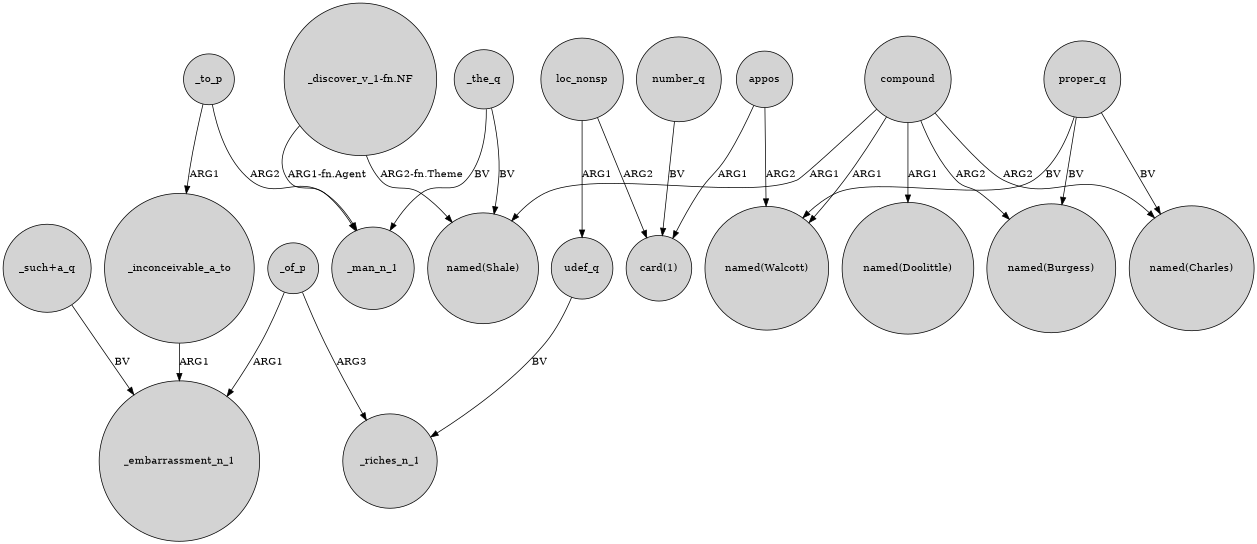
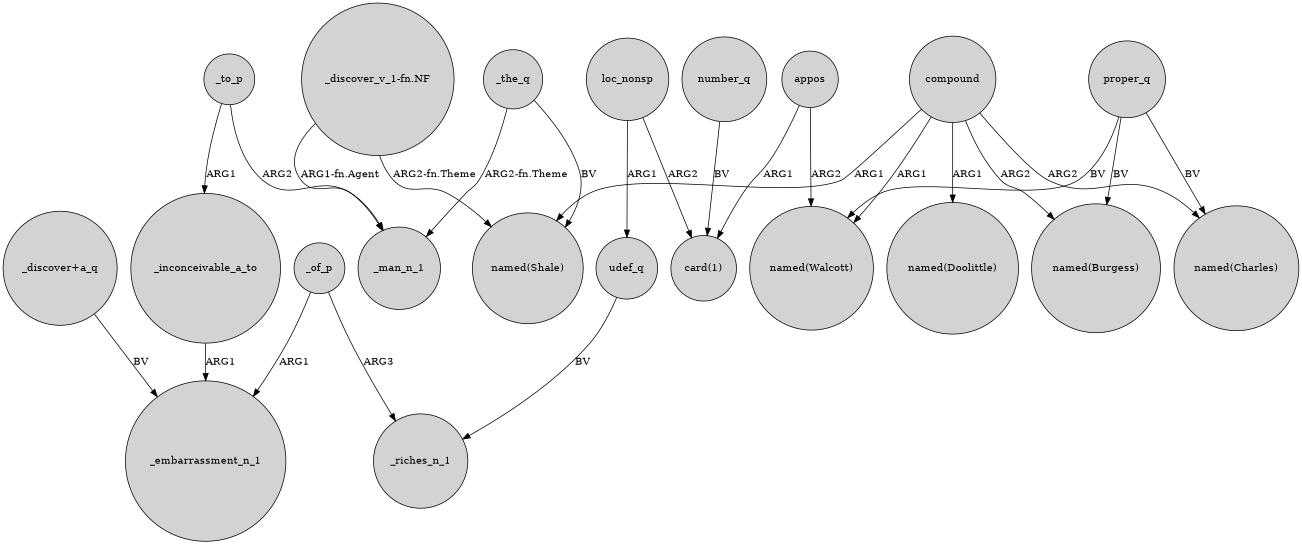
edge "_the_q" -> "_man_n_1": label "BV" -> "ARG2-fn.Theme"
node "_such+a_q": label "_such+a_q" -> "_discover+a_q"
